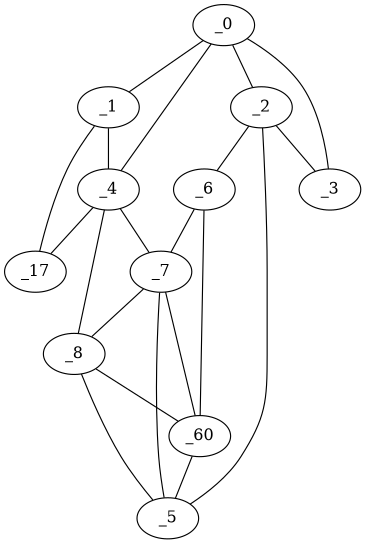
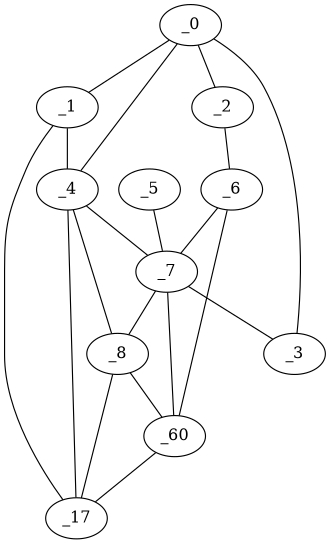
edge "_2" -- "_3": now "_7" -- "_3"
edge "_2" -- "_5": removed
edge "_8" -- "_5": now "_8" -- "_17"
edge "_60" -- "_5": now "_60" -- "_17"
